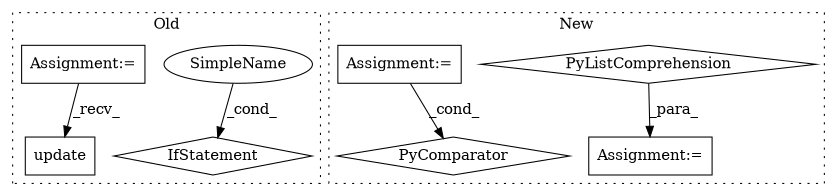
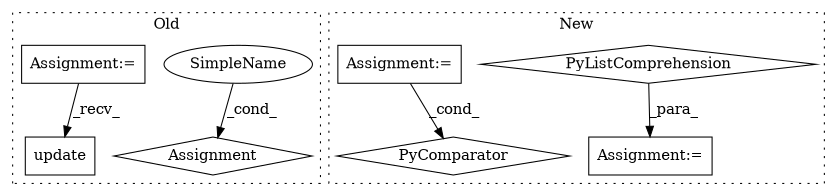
node "IfStatement": label "IfStatement" -> "Assignment"
